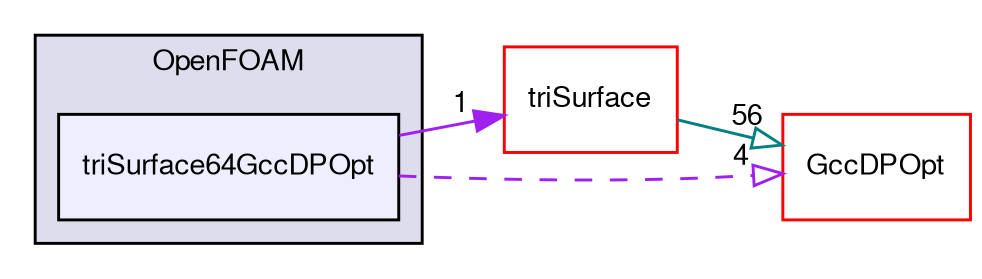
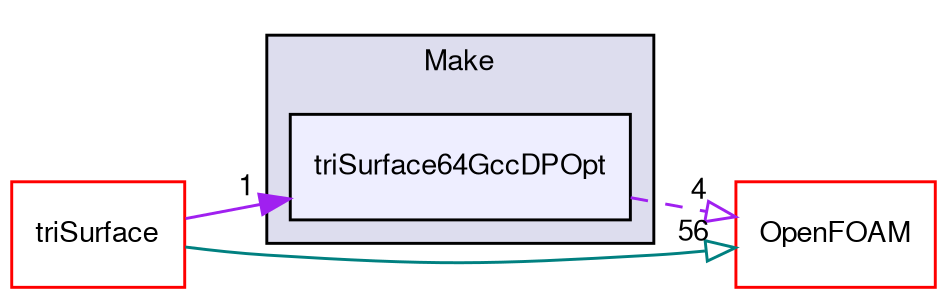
cluster "OpenFOAM": label "OpenFOAM" -> "Make"
edge "triSurface64GccDPOpt" -> "triSurface": reversed
node "GccDPOpt": label "GccDPOpt" -> "OpenFOAM"
